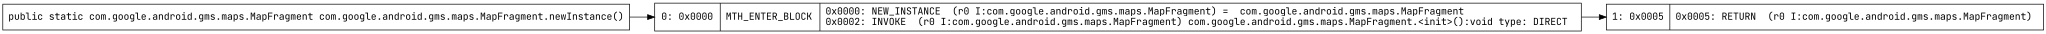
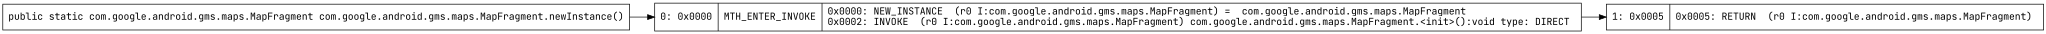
node "0: 0x0000": text "MTH_ENTER_BLOCK" -> "MTH_ENTER_INVOKE"
